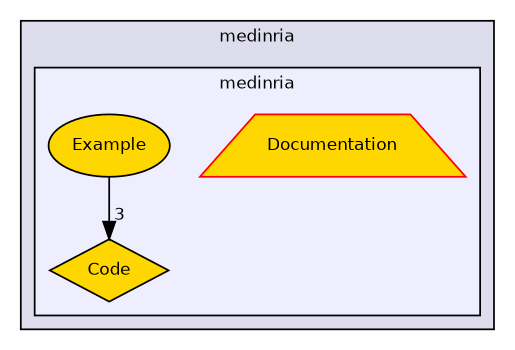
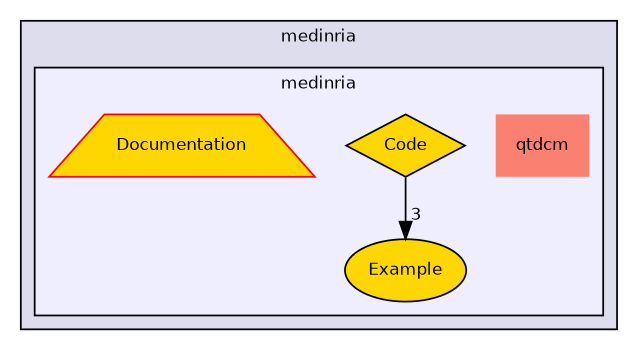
node "qtdcm": added
edge "Example" -> "Code": reversed
